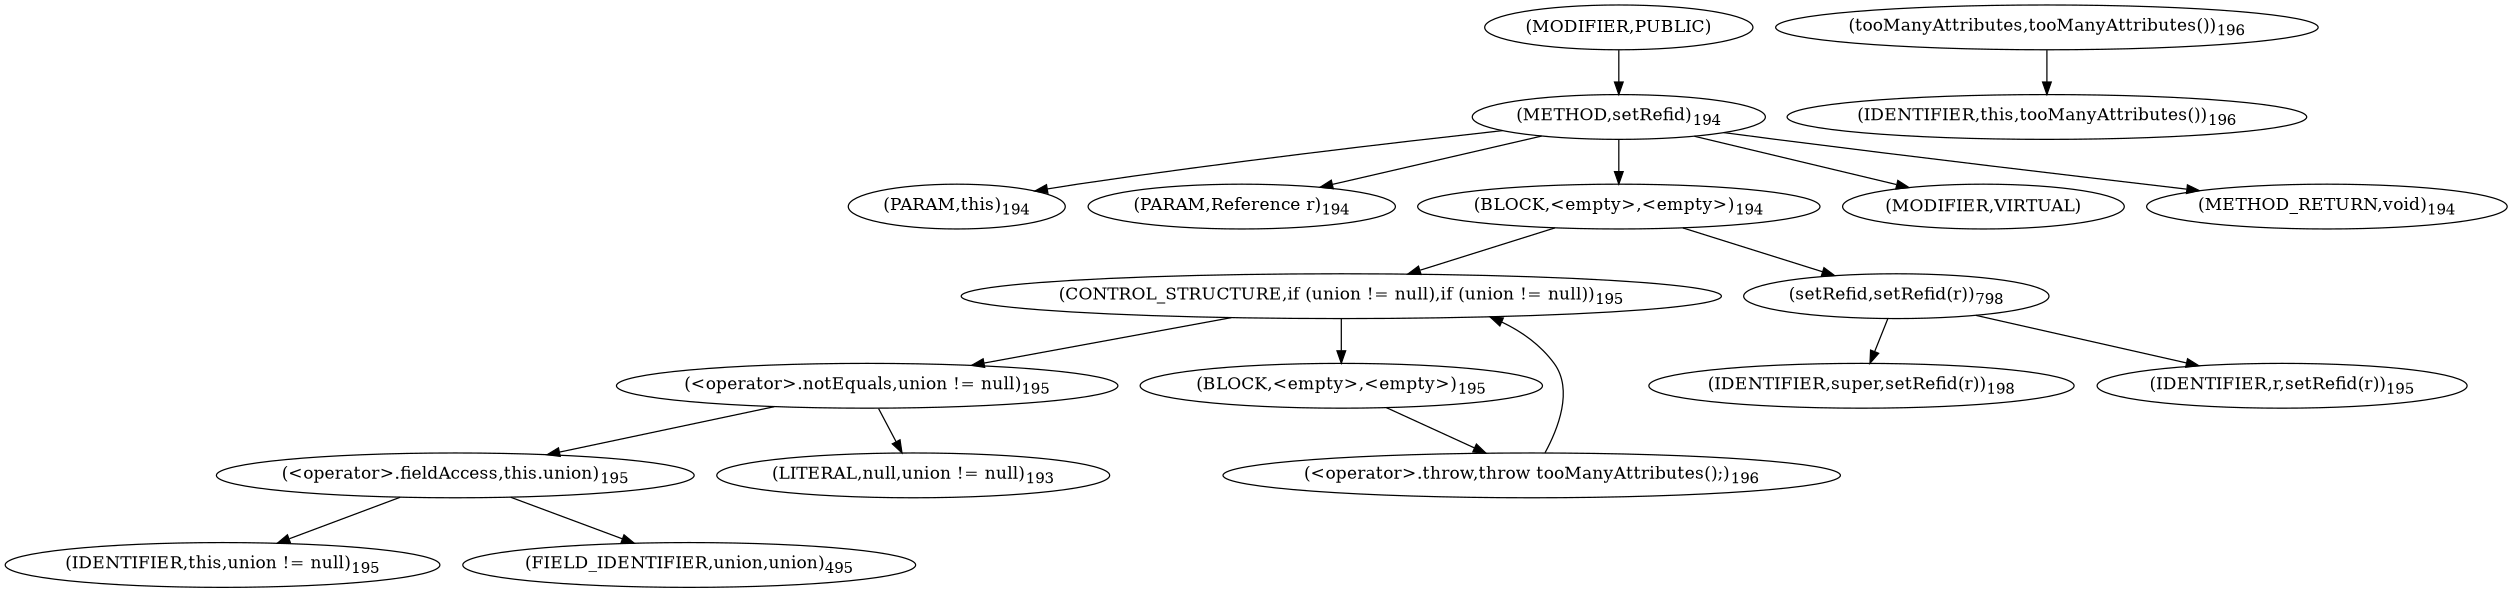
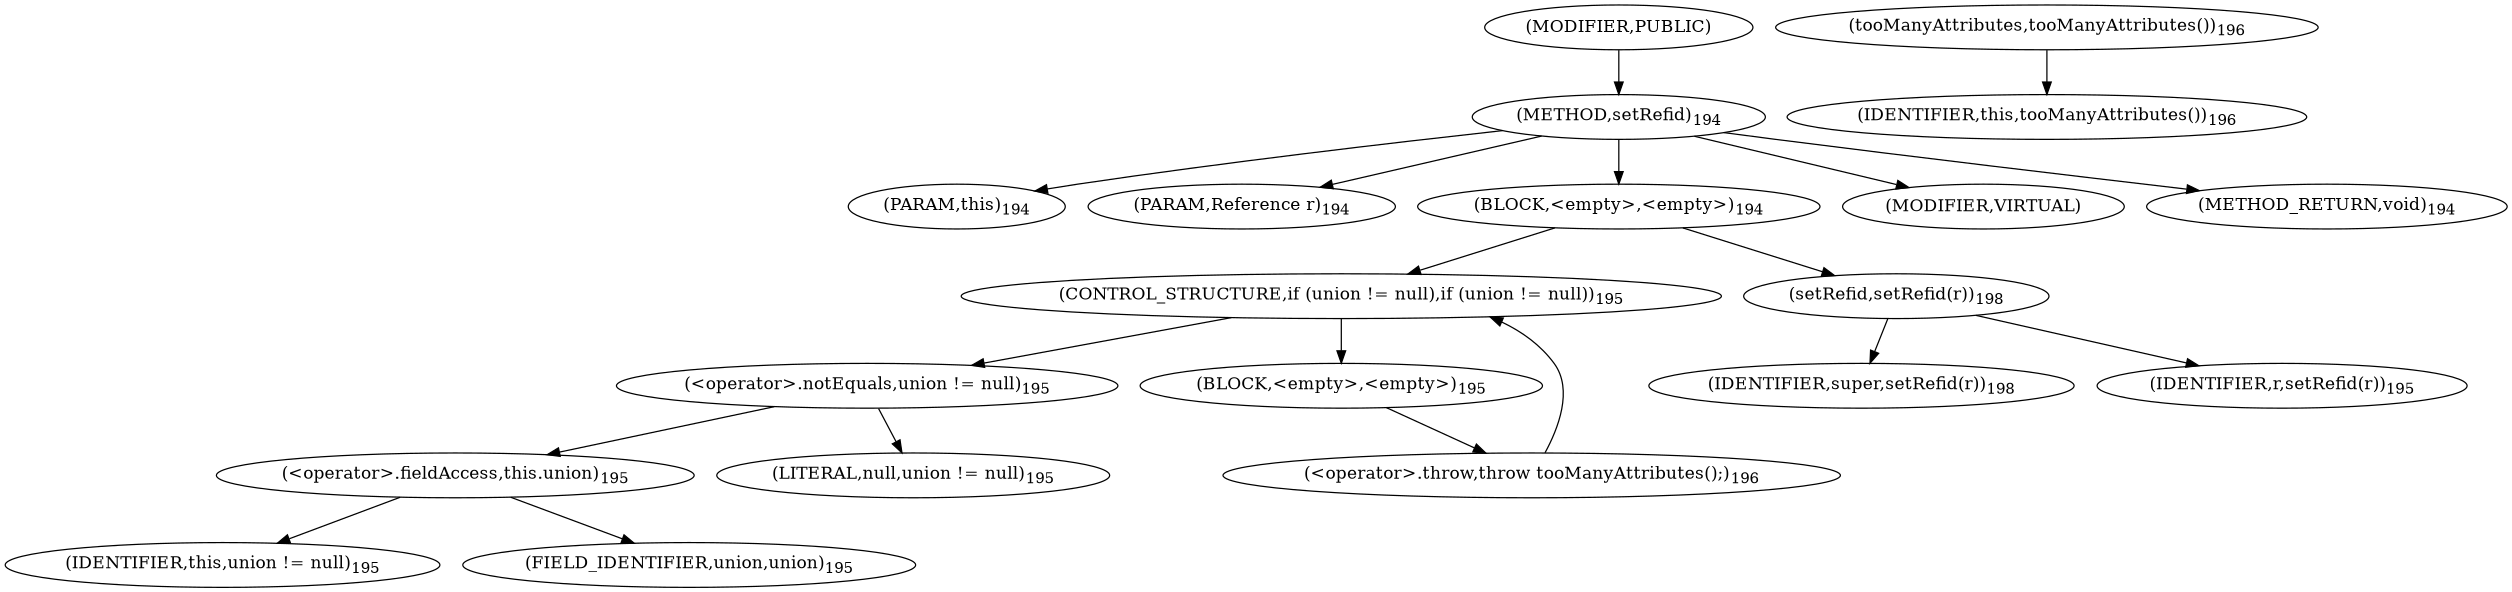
node "(setRefid,setRefid(r))": text "798" -> "198"
node "(LITERAL,null,union != null)": text "193" -> "195"
node "(FIELD_IDENTIFIER,union,union)": text "495" -> "195"
